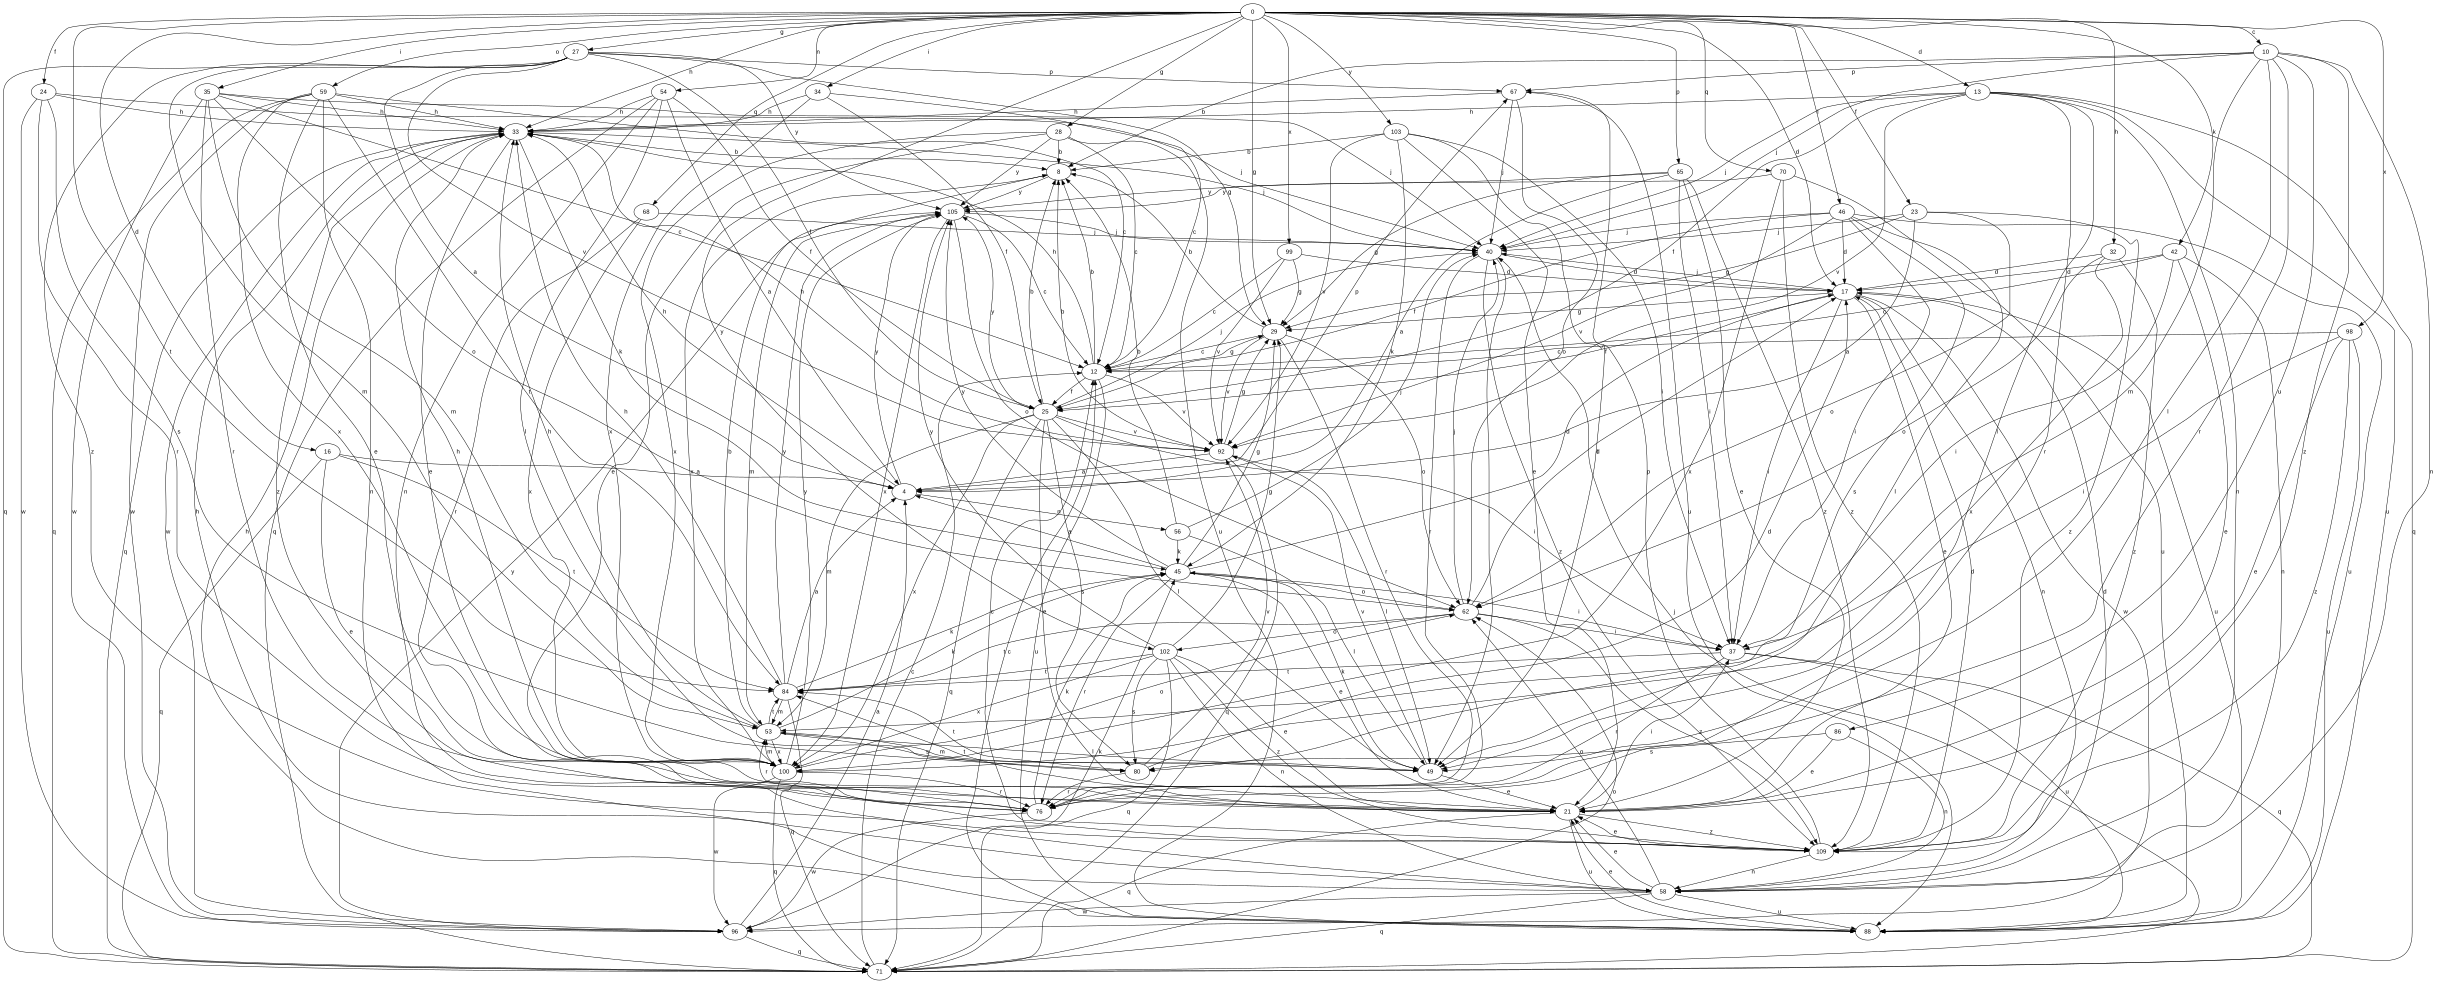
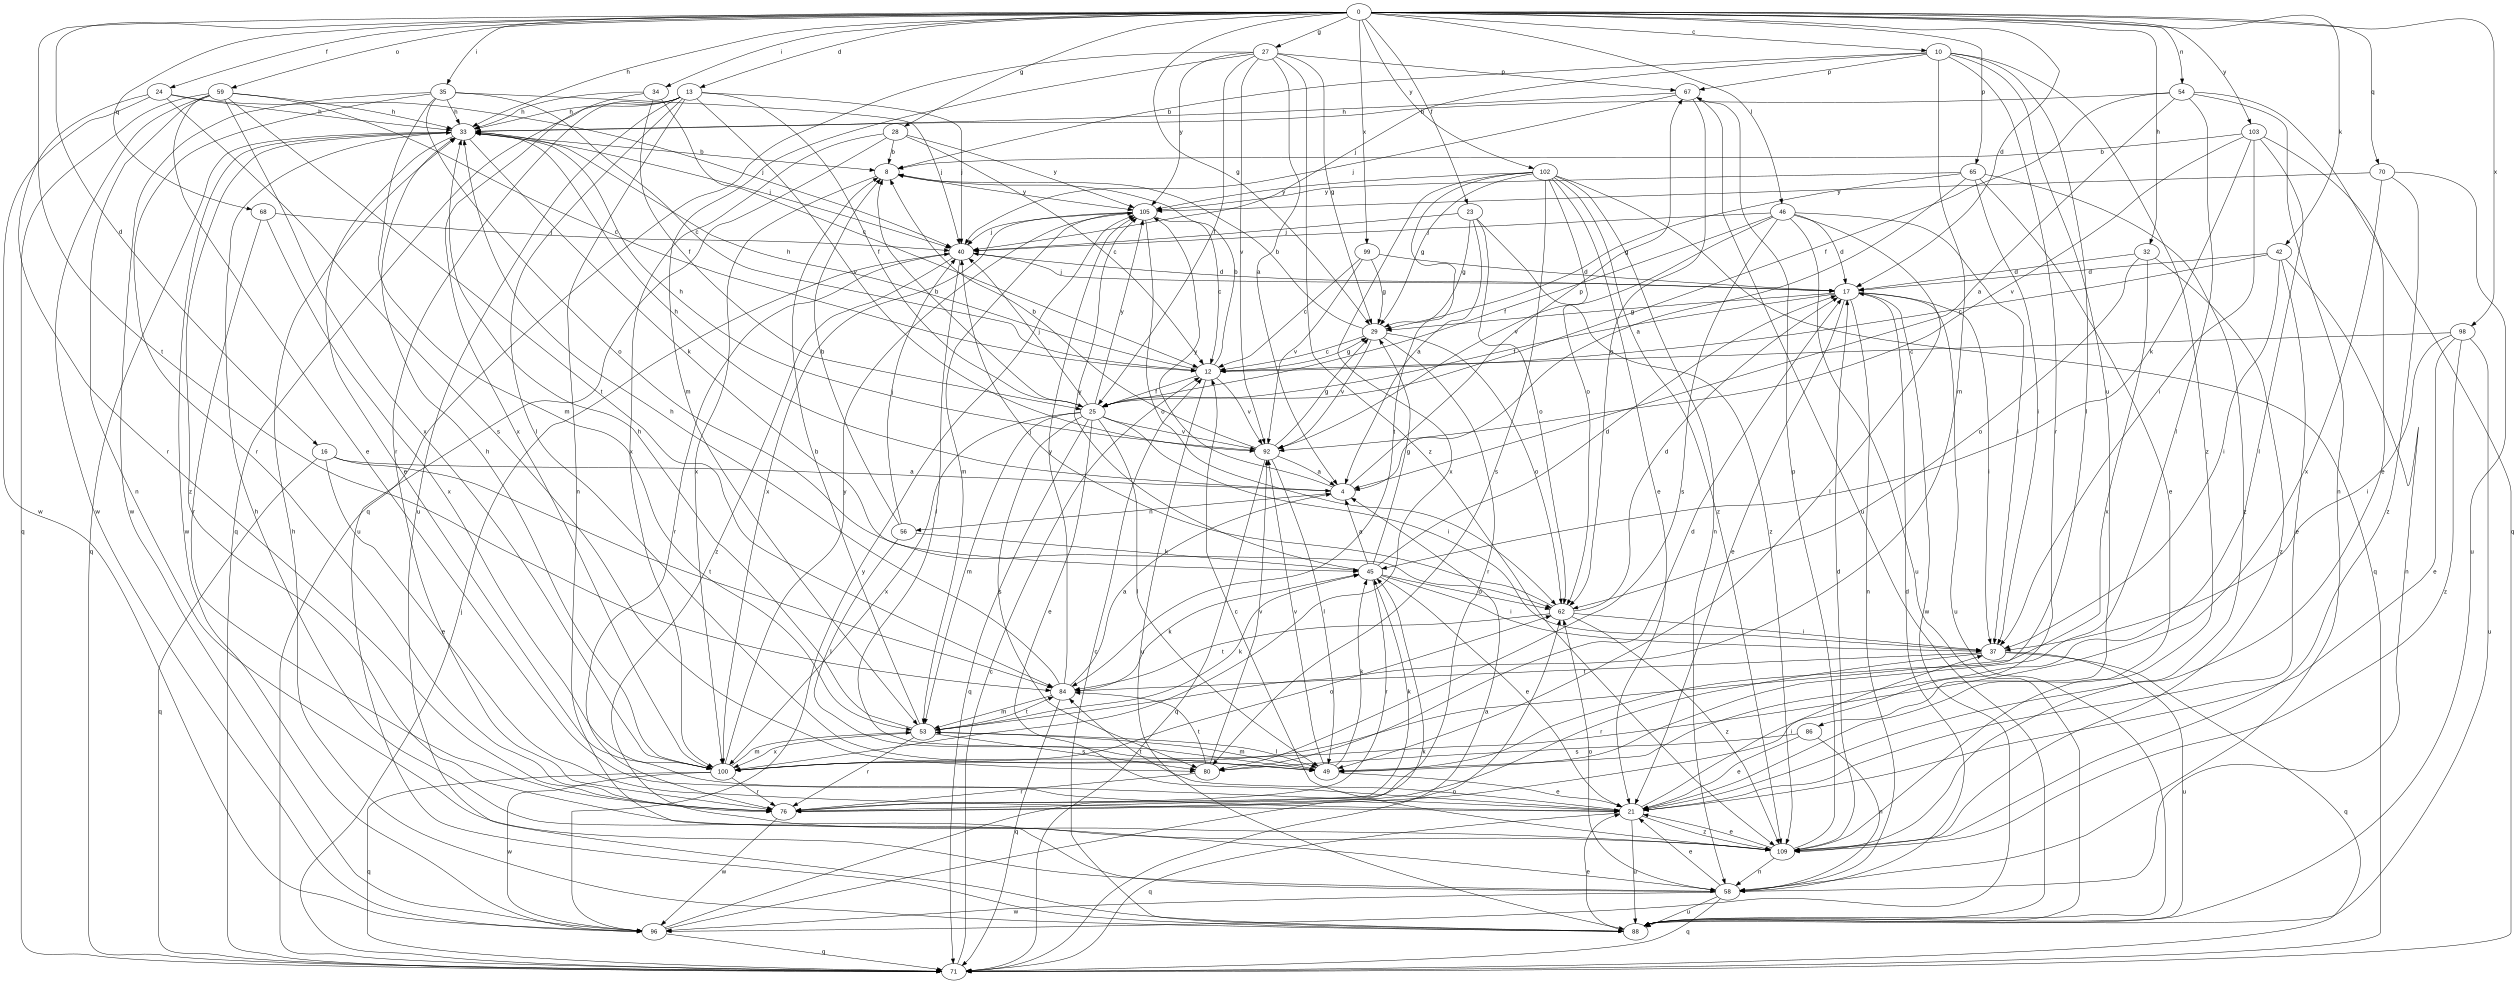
edge "62" -> "102": reversed
edge "10" -> "58": removed, label "n"
edge "28" -> "21": removed, label "e"
edge "76" -> "53": reversed
